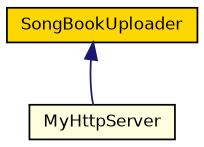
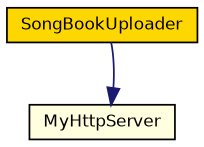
edge "MyHttpServer" -> "SongBookUploader": reversed
